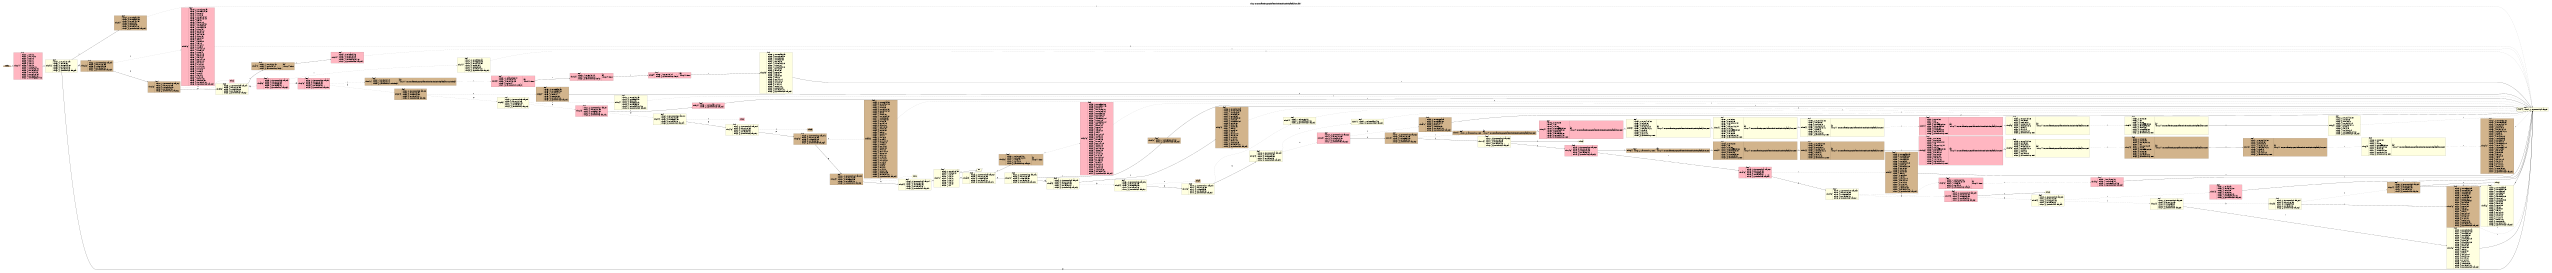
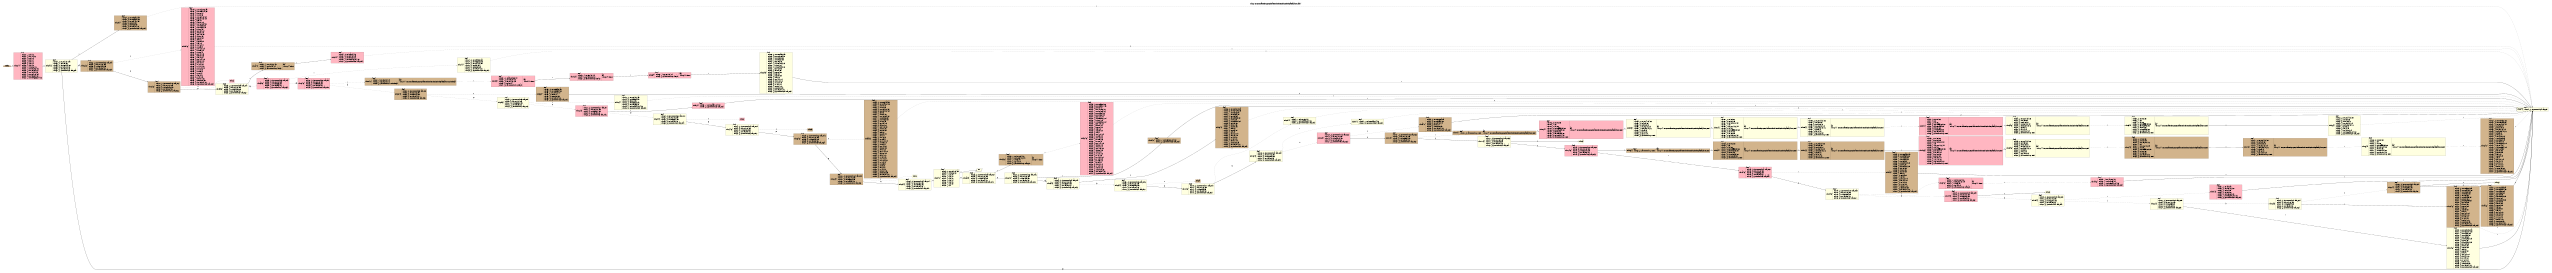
node "0x401a02 [88]": fillcolor lightyellow -> tan
